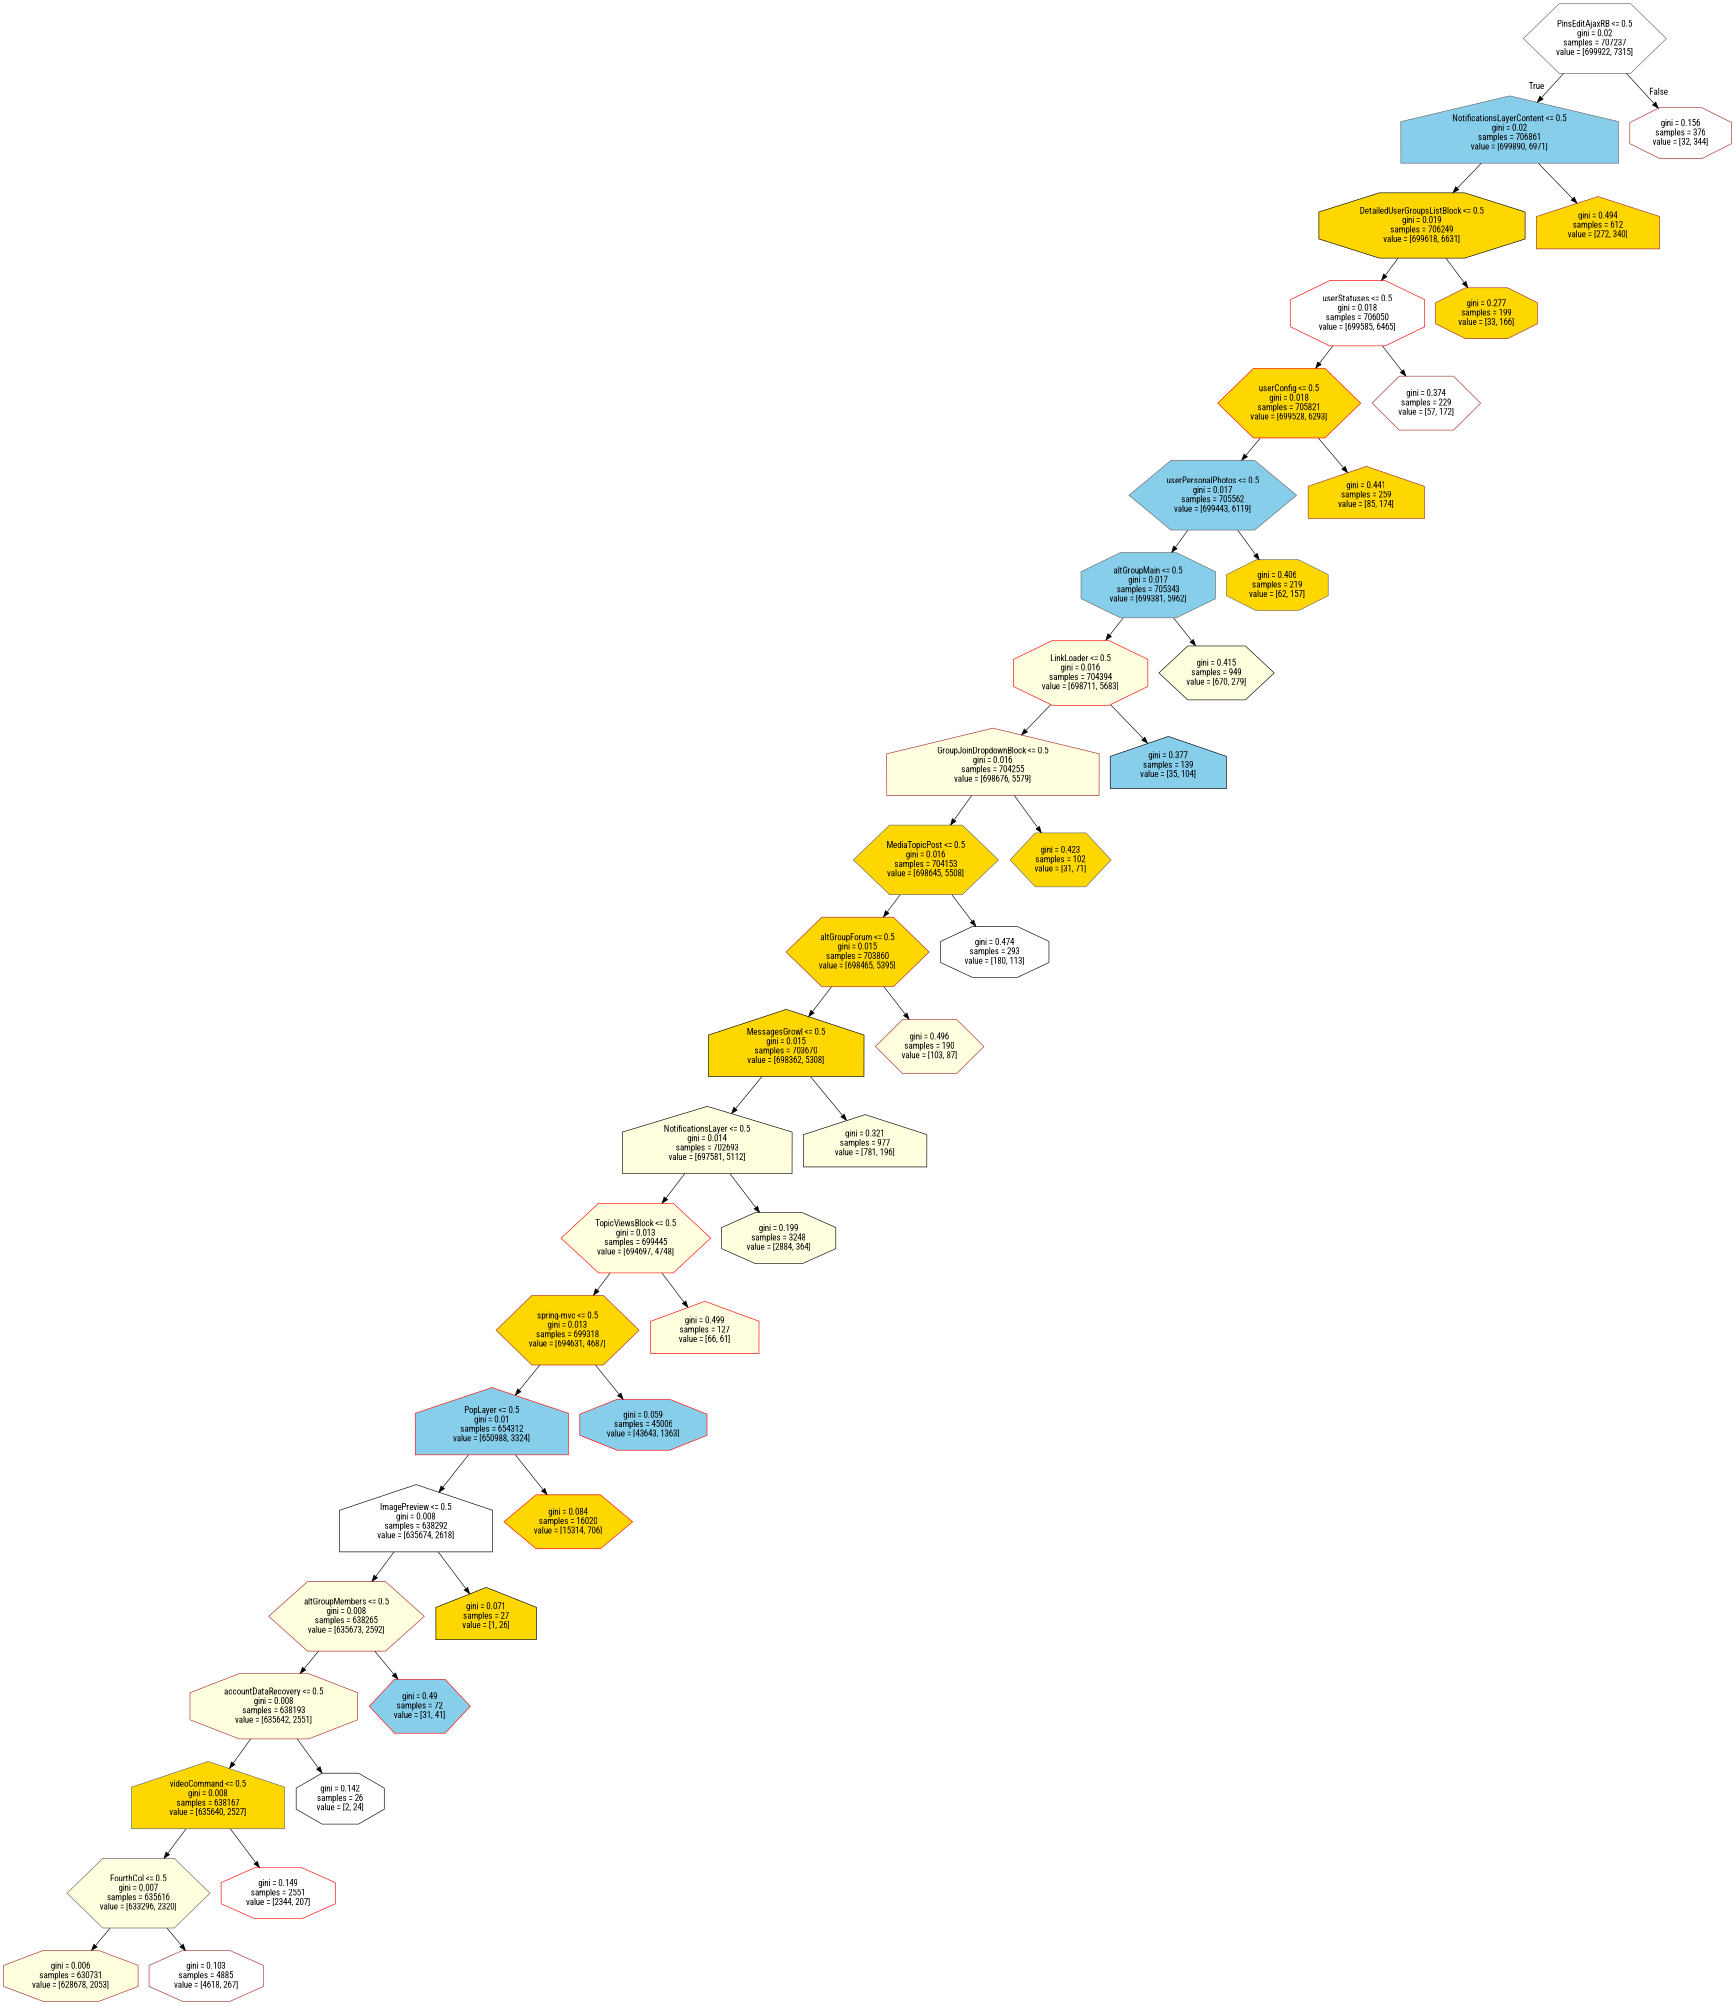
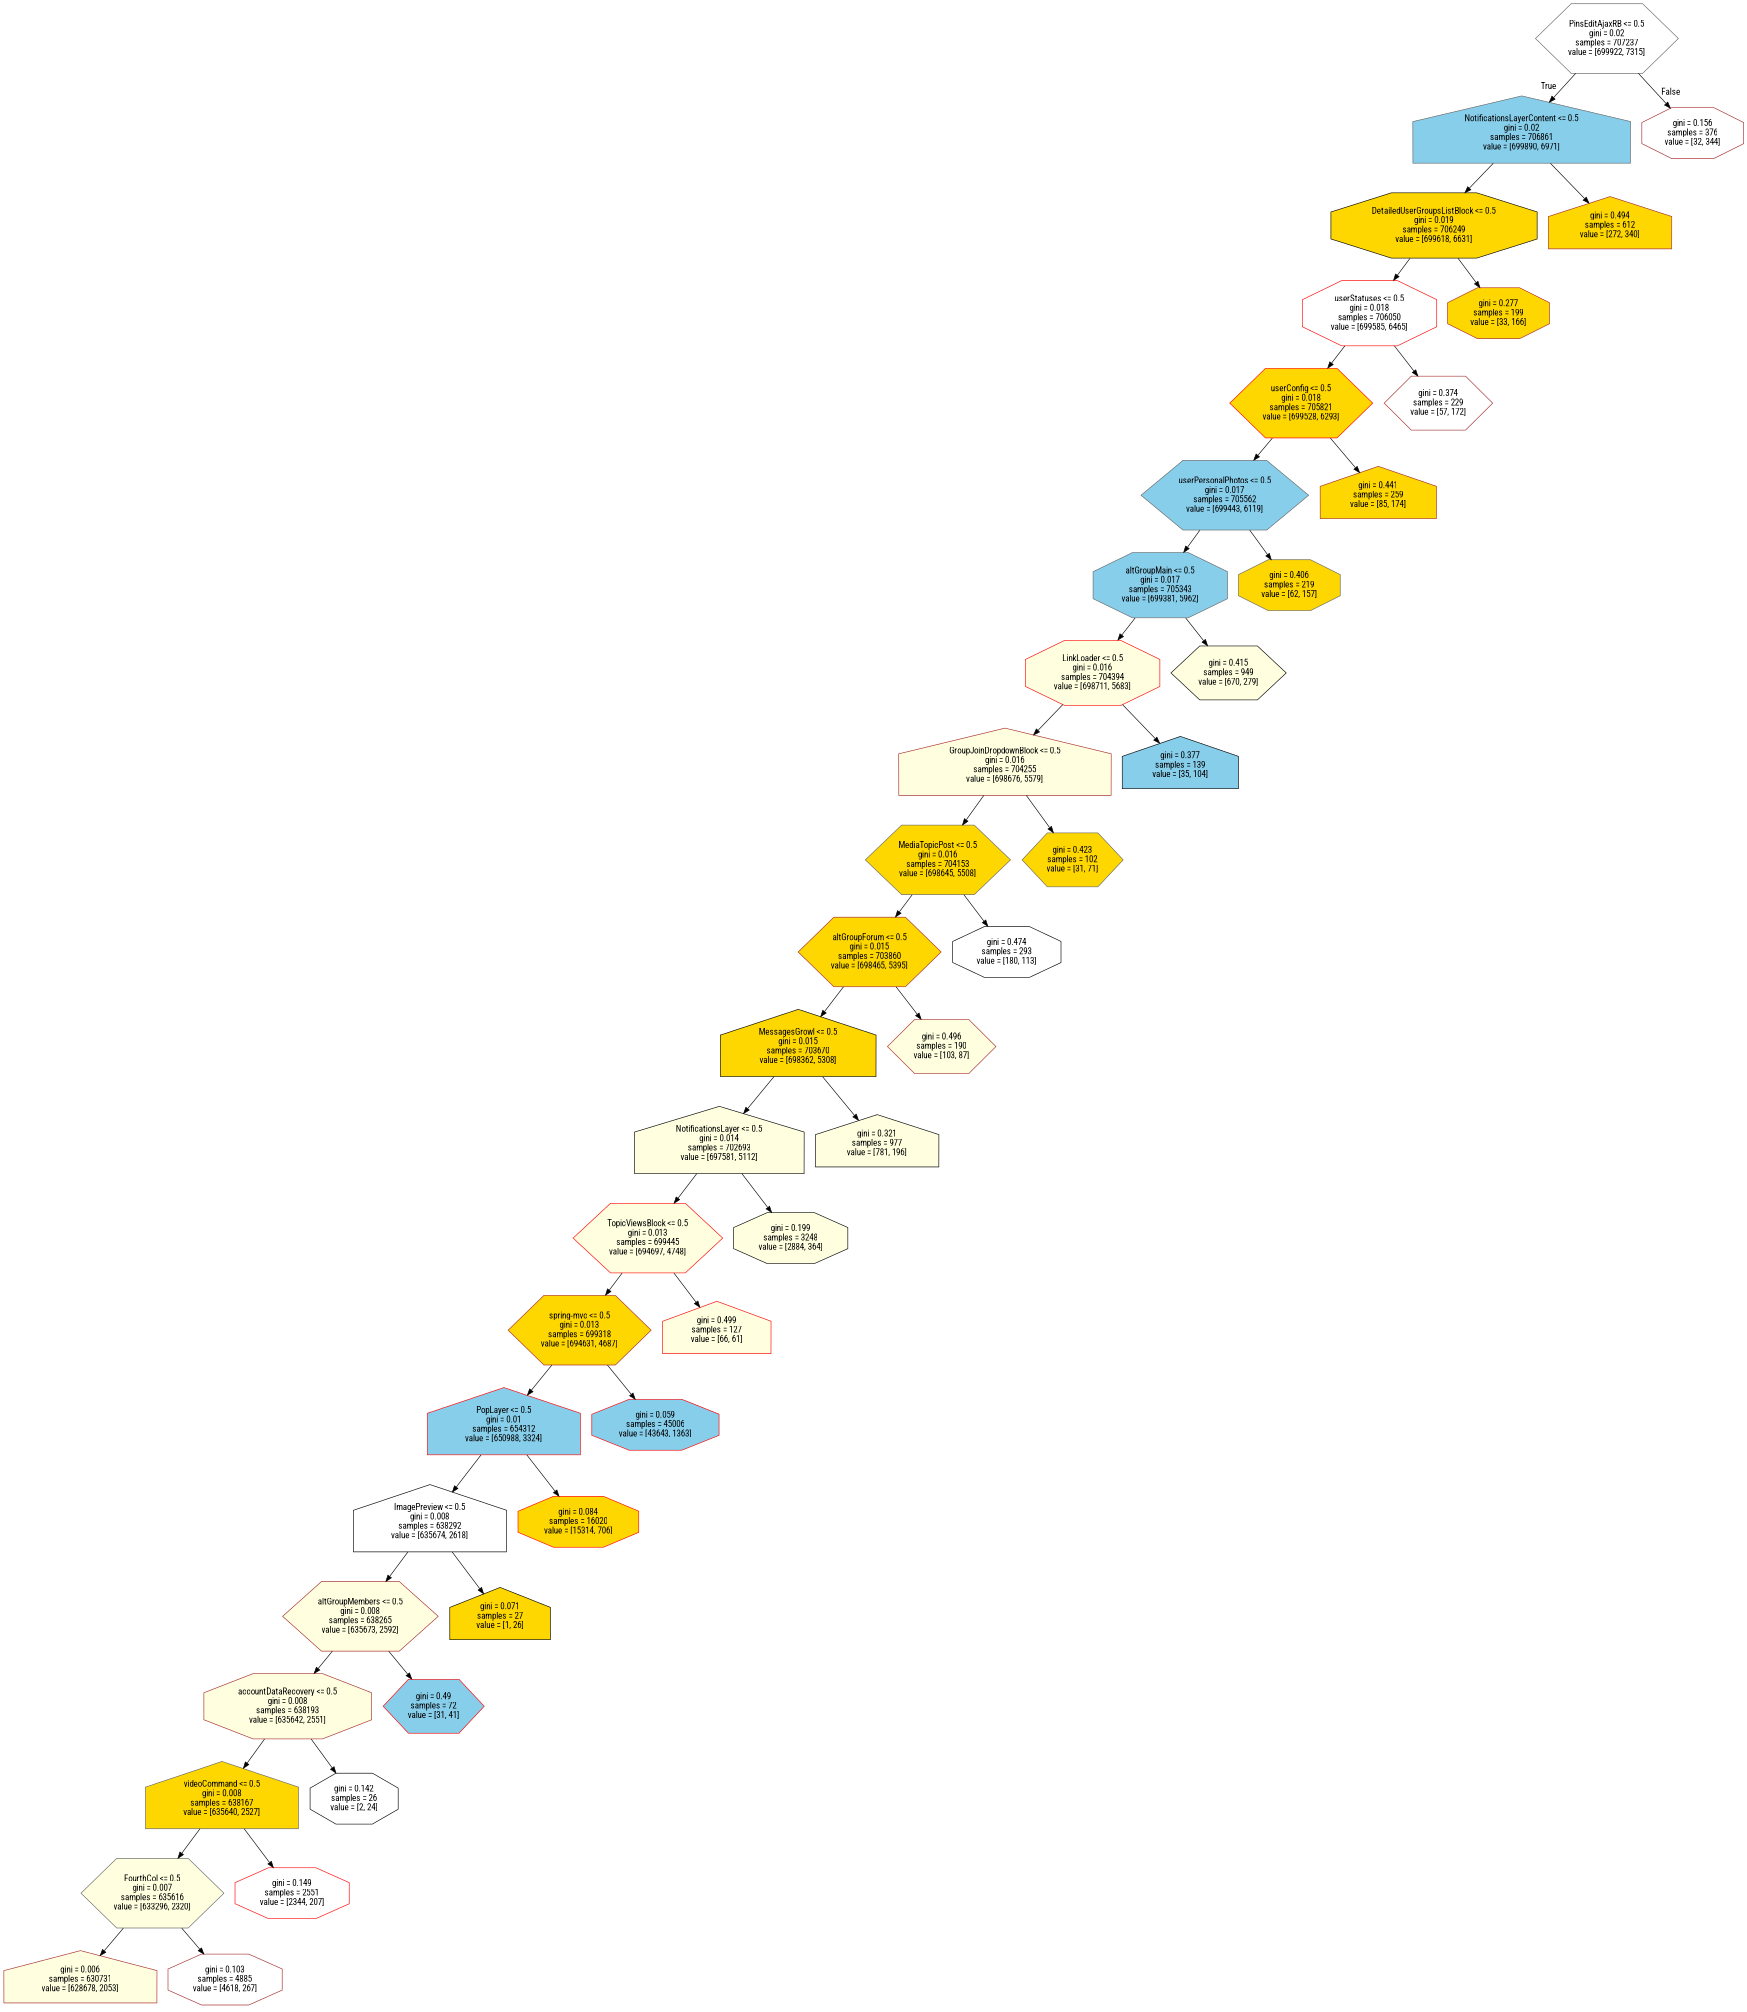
node "gini = 0.084 samples = 16020 value = [15314, 706]": shape hexagon -> octagon
node "gini = 0.006 samples = 630731 value = [628678, 2053]": shape octagon -> house
